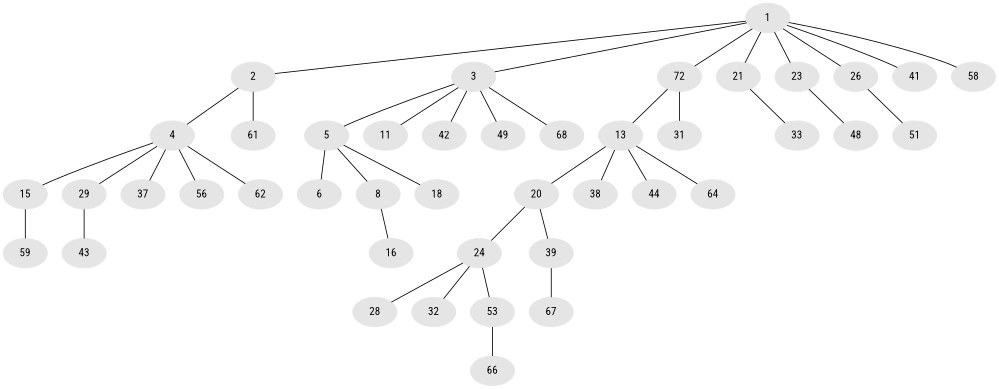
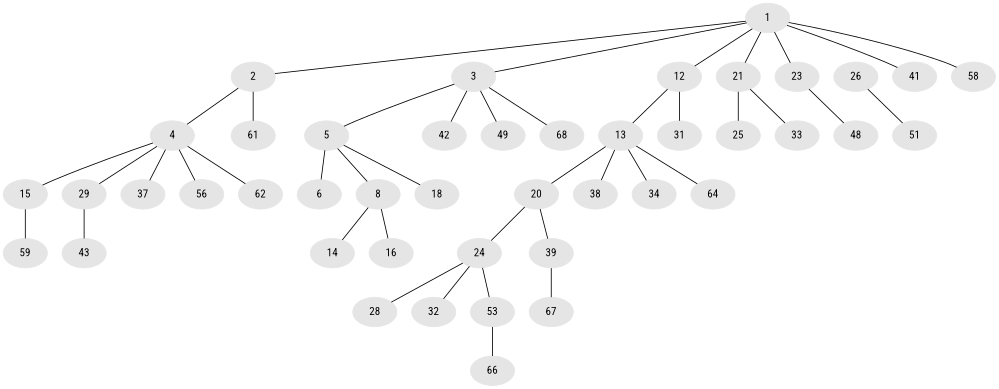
edge "1" -- "26": removed
node "72": label "72" -> "12"
node "11": removed
node "25": added
node "44": label "44" -> "34"
node "14": added
